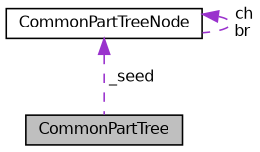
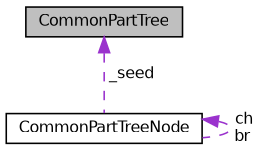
edge "CommonPartTree" -> "CommonPartTreeNode": reversed
